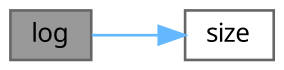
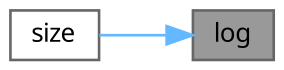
edge "log" -> "size": reversed
